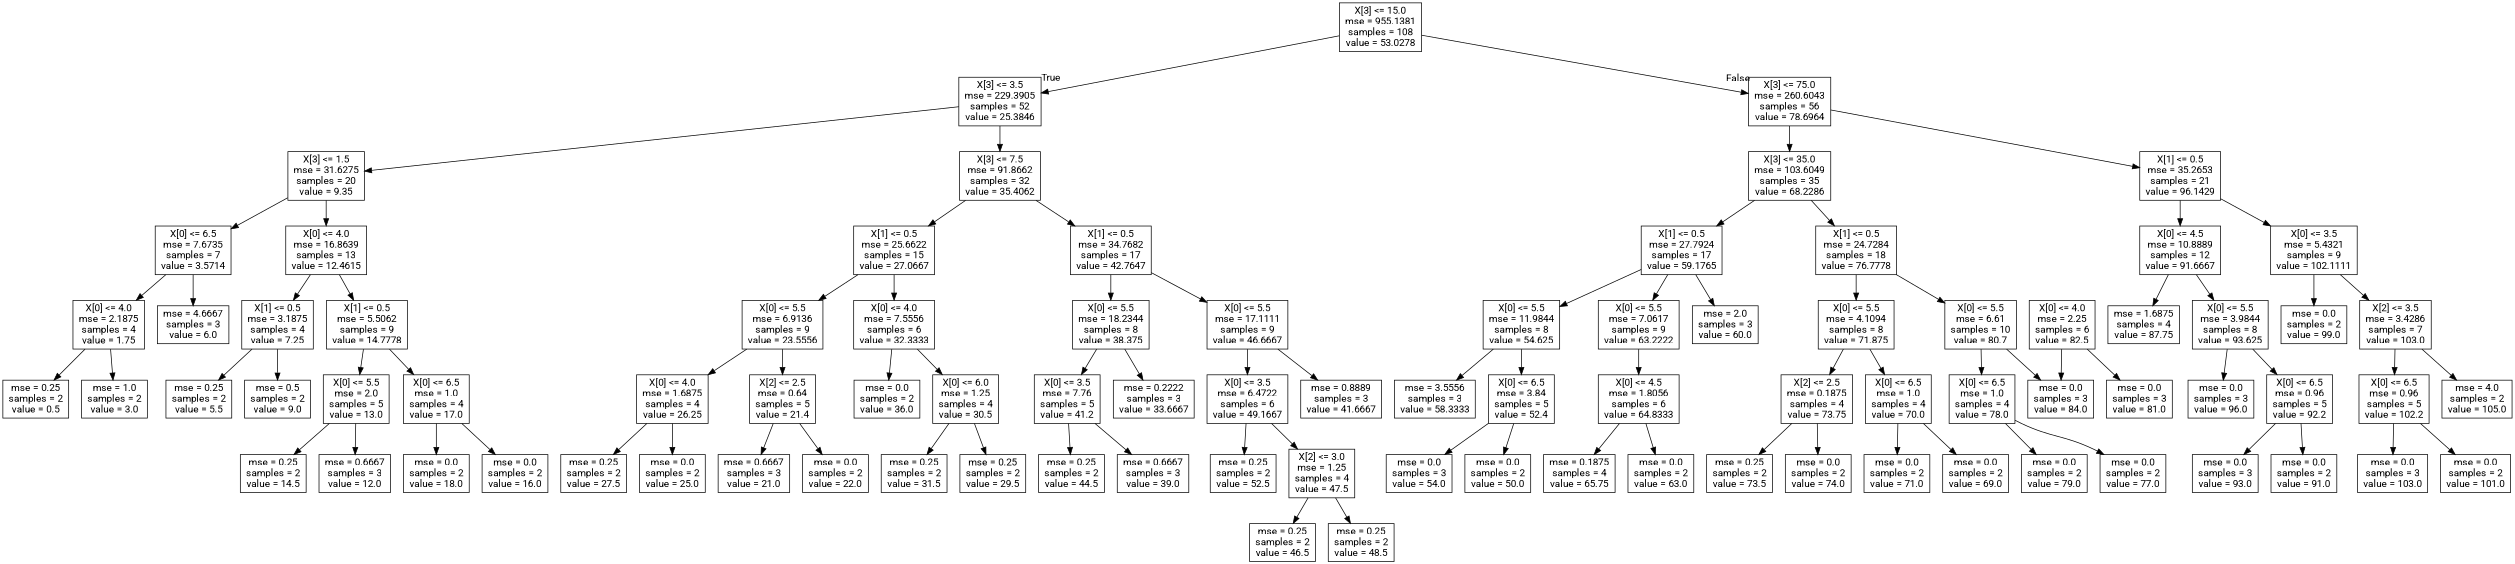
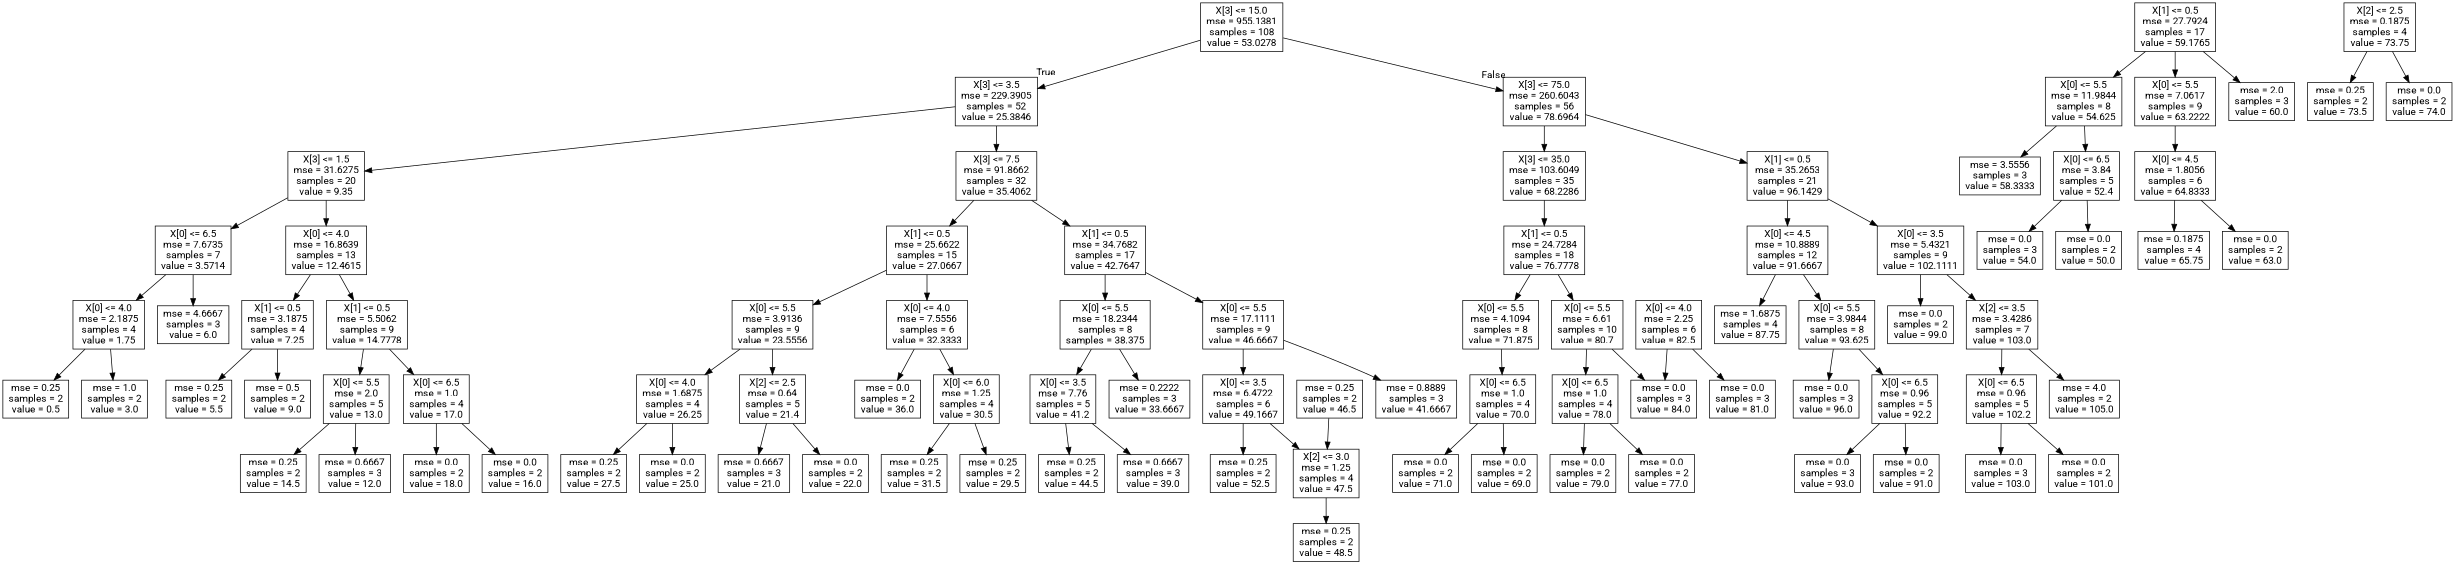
edge "X[3] <= 35.0 mse = 103.6049 samples = 35 value = 68.2286" -> "X[1] <= 0.5 mse = 27.7924 samples = 17 value = 59.1765": removed
node "X[0] <= 5.5 mse = 6.9136 samples = 9 value = 23.5556": label "X[0] <= 5.5 mse = 6.9136 samples = 9 value = 23.5556" -> "X[0] <= 5.5 mse = 3.9136 samples = 9 value = 23.5556"
node "X[0] <= 5.5 mse = 18.2344 samples = 8 value = 38.375": label "X[0] <= 5.5 mse = 18.2344 samples = 8 value = 38.375" -> "X[0] <= 5.5 mse = 18.2344 samples = 8 samples = 38.375"
edge "X[0] <= 5.5 mse = 4.1094 samples = 8 value = 71.875" -> "X[2] <= 2.5 mse = 0.1875 samples = 4 value = 73.75": removed
edge "X[2] <= 3.0 mse = 1.25 samples = 4 value = 47.5" -> "mse = 0.25 samples = 2 value = 46.5": reversed
